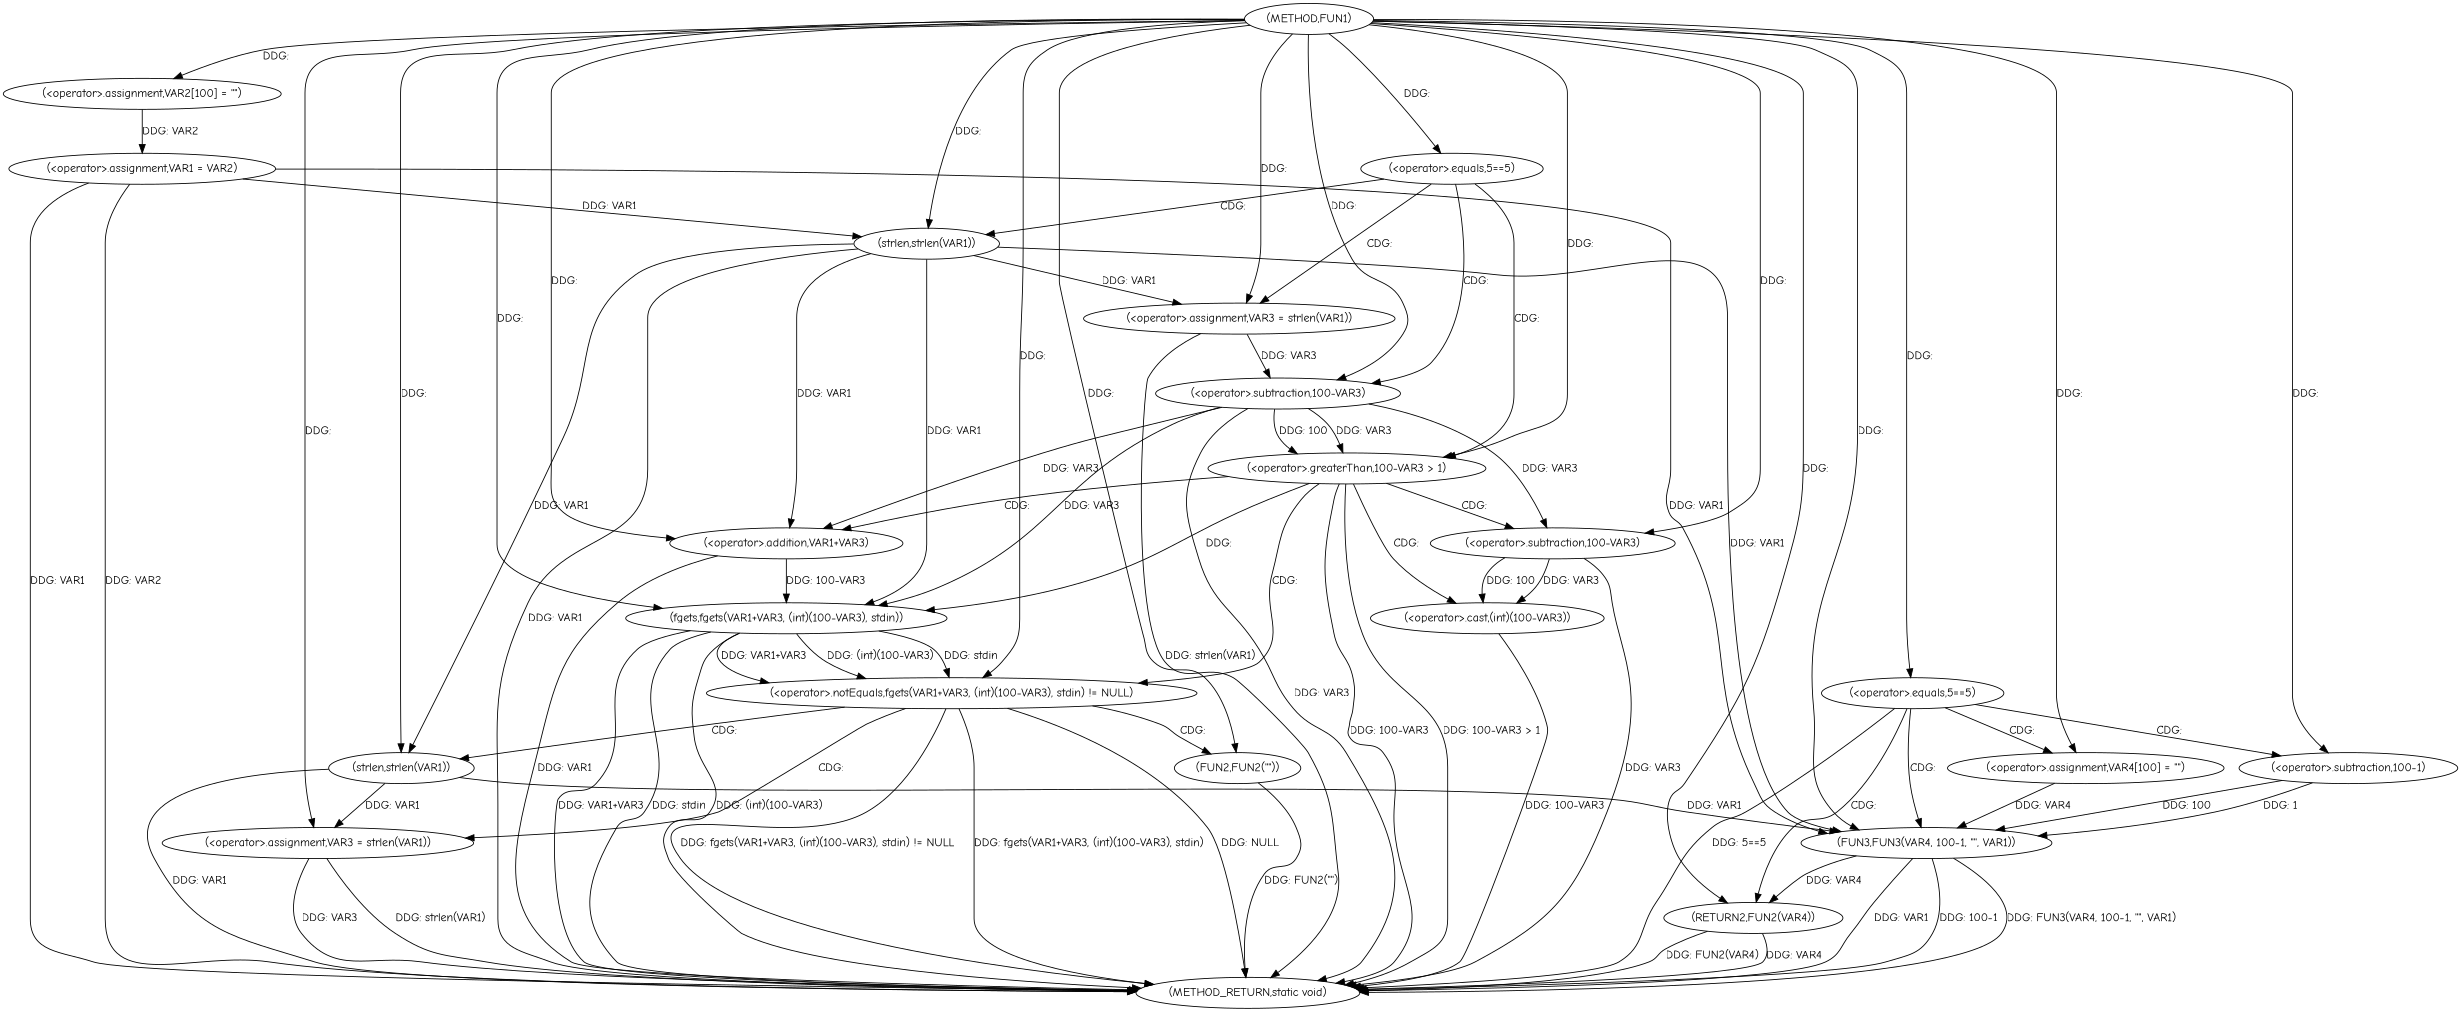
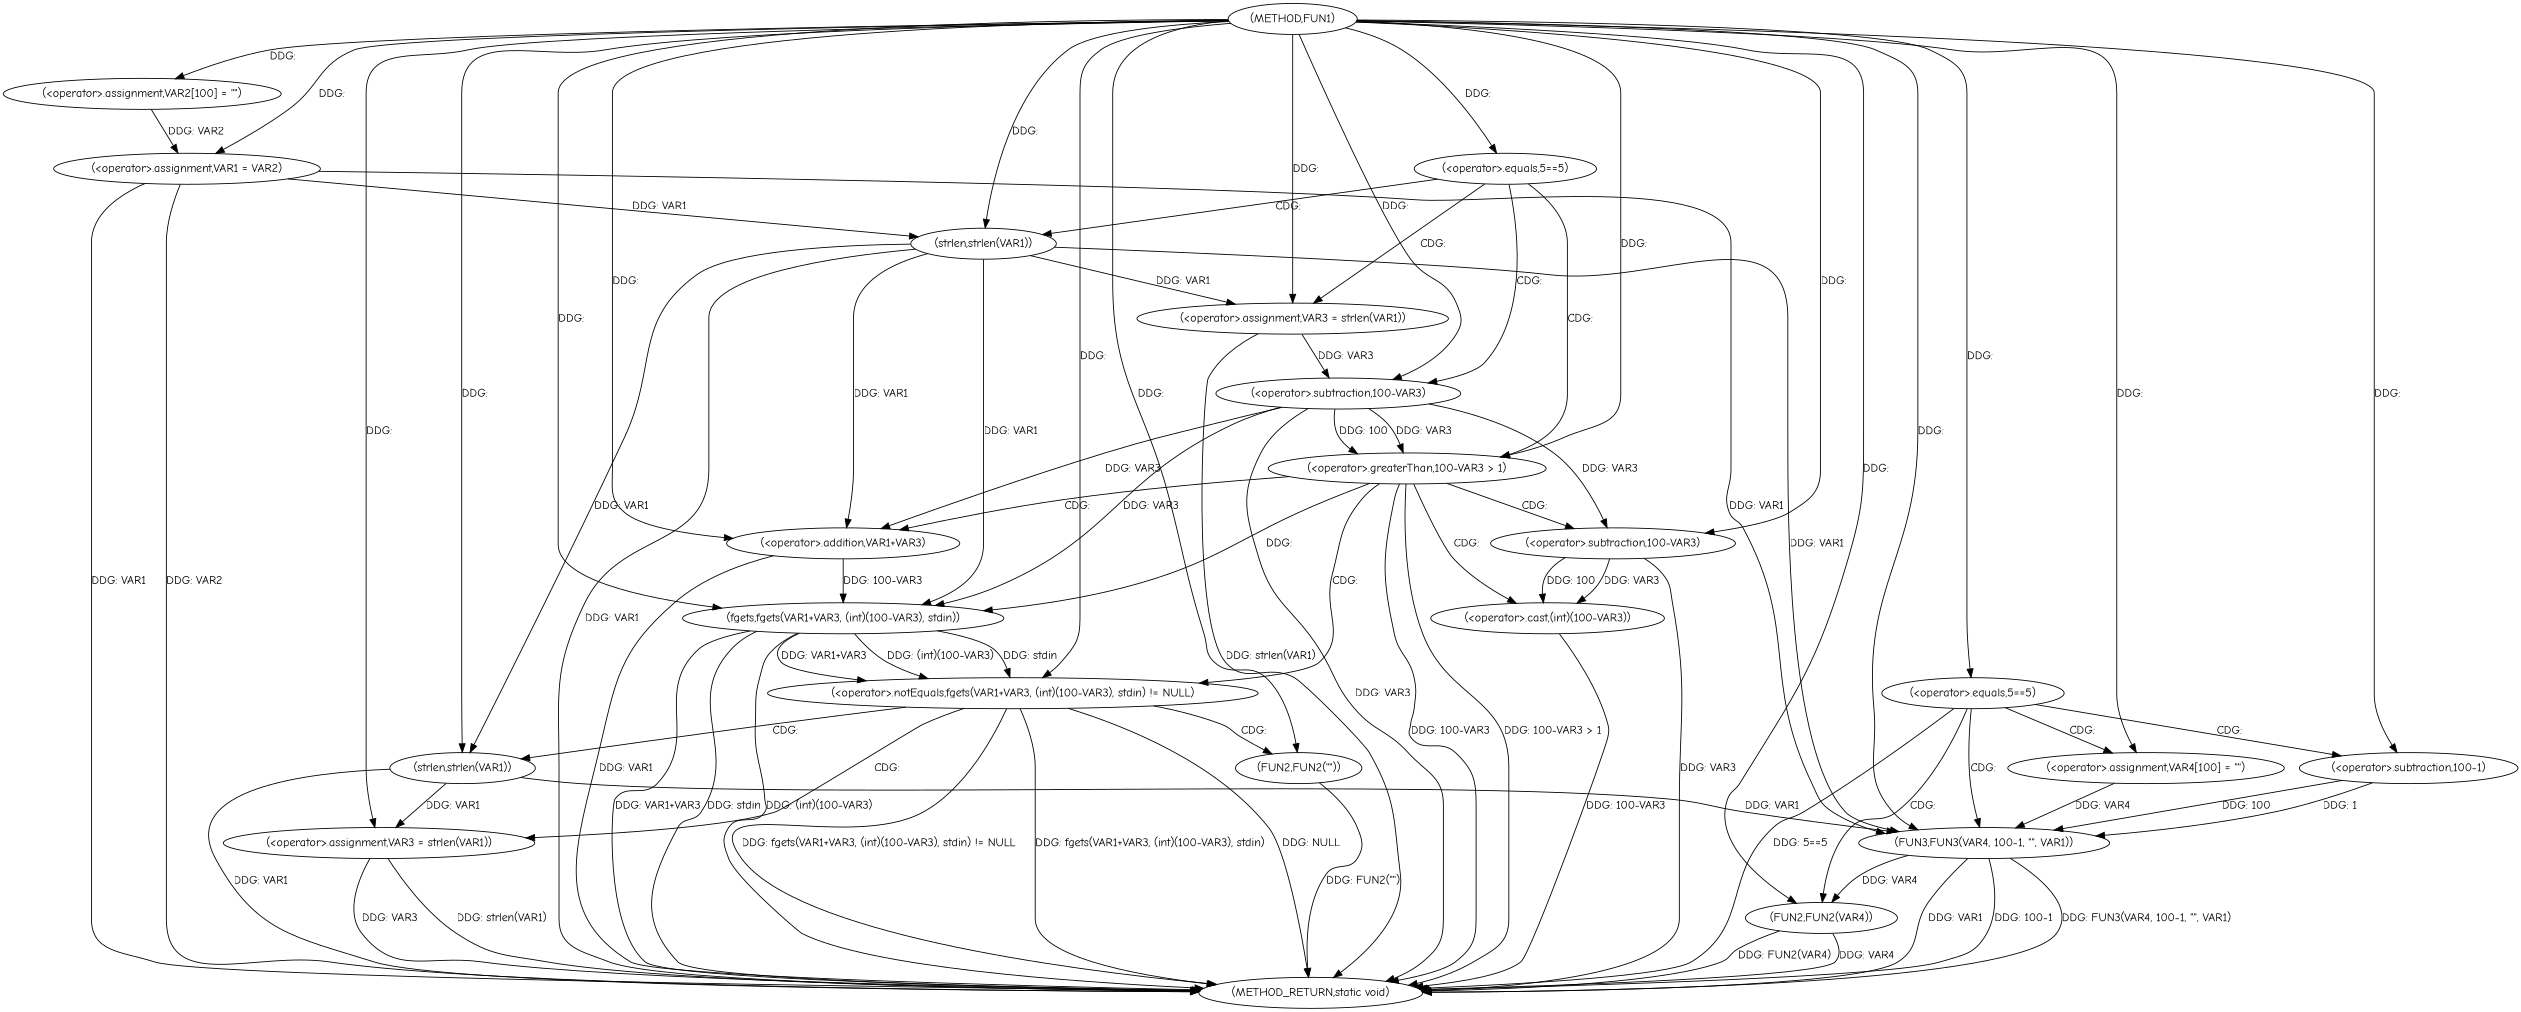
edge "(METHOD,FUN1)" -> "(<operator>.assignment,VAR1 = VAR2)": added, label "DDG:"
node "(RETURN2,FUN2(VAR4))": label "(RETURN2,FUN2(VAR4))" -> "(FUN2,FUN2(VAR4))"
